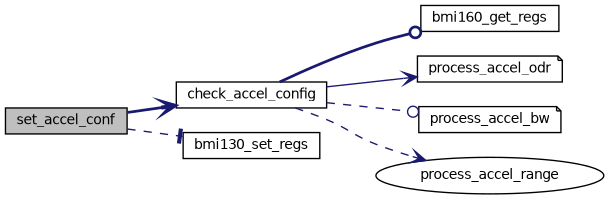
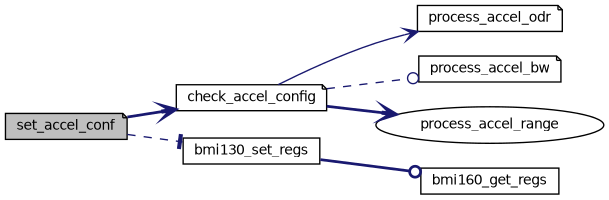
edge "check_accel_config" -> "bmi160_get_regs": now "bmi130_set_regs" -> "bmi160_get_regs"
node "check_accel_config": shape box -> note
node "set_accel_conf": shape box -> note
edge "check_accel_config" -> "process_accel_range": style dashed -> bold
